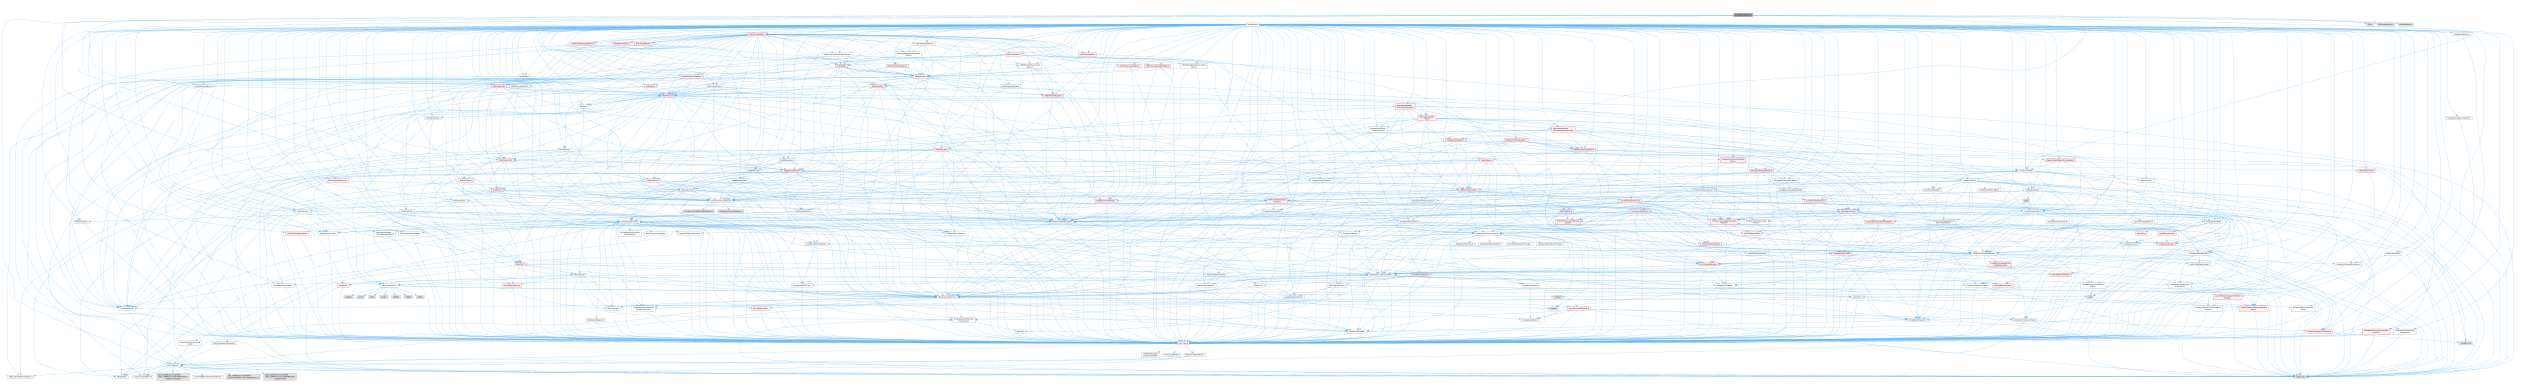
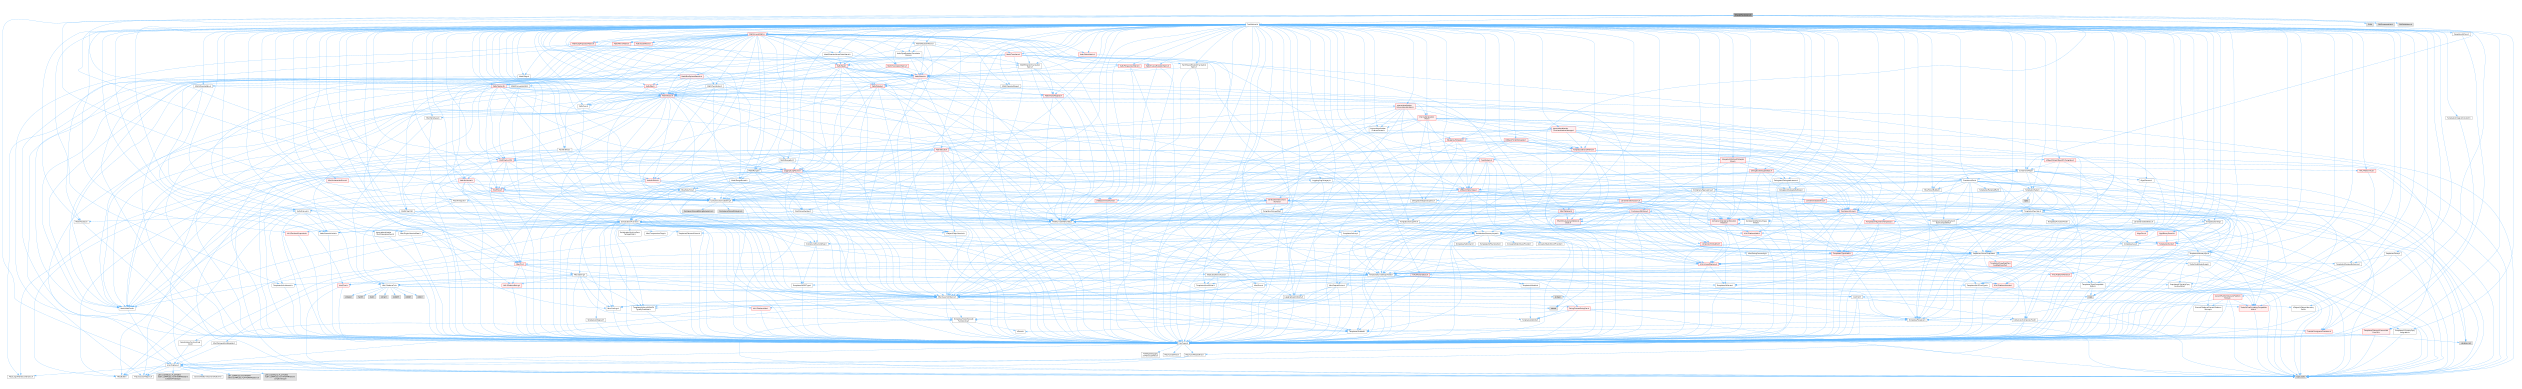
edge "CoreMinimal.h" -> "Containers/StringConv.h": now "Math/CapsuleShape.h" -> "Containers/StringConv.h"
edge "Internationalization /Internationalization.h" -> "Internationalization /Text.h": now "Internationalization /Internationalization.h" -> "Serialization/Structured Archive.h"
edge "CoreFwd.h" -> "Math/MathFwd.h": now "CoreFwd.h" -> "Misc/CoreMiscDefines.h"
